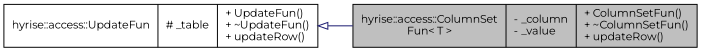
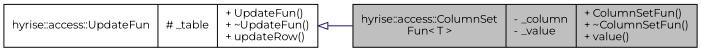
node "hyrise::access::ColumnSet": text "+ updateRow()" -> "+ value()"
